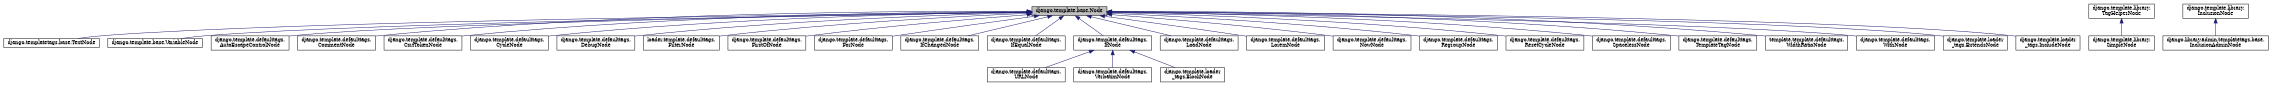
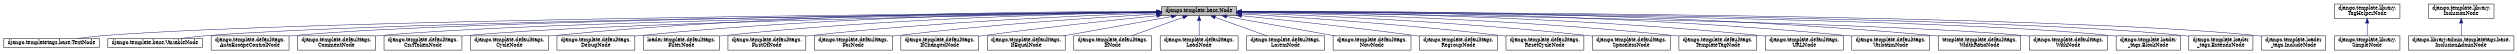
edge "django.template.defaulttags. URLNode" -> "django.template.defaulttags. IfNode": now "django.template.defaulttags. URLNode" -> "django.template.base.Node"
edge "django.template.loader _tags.BlockNode" -> "django.template.defaulttags. IfNode": now "django.template.loader _tags.BlockNode" -> "django.template.base.Node"
edge "django.template.defaulttags. VerbatimNode" -> "django.template.defaulttags. IfNode": now "django.template.defaulttags. VerbatimNode" -> "django.template.base.Node"
